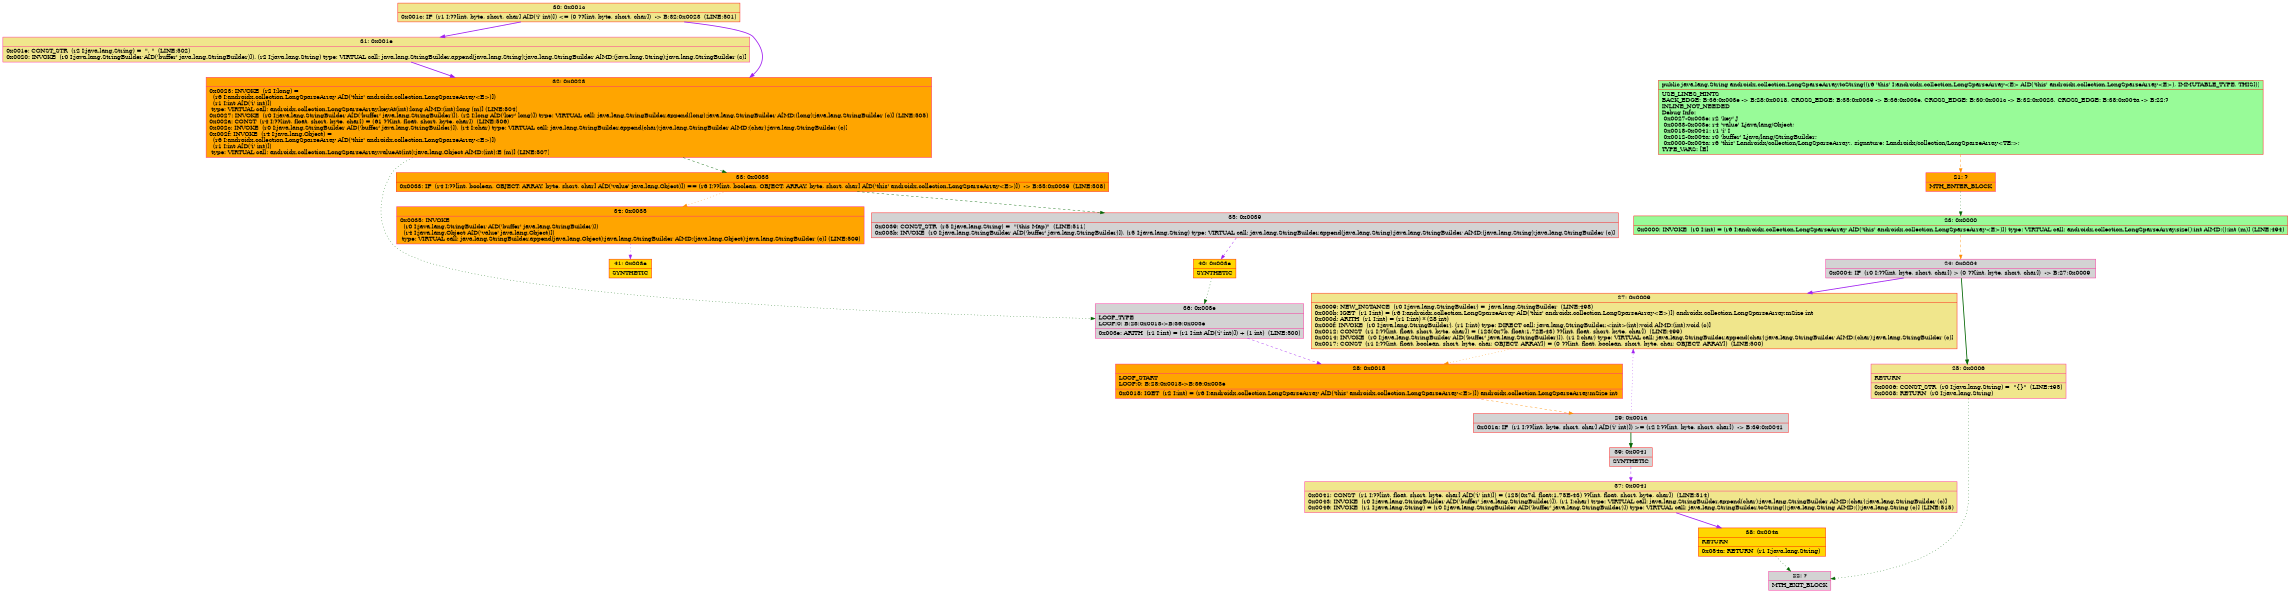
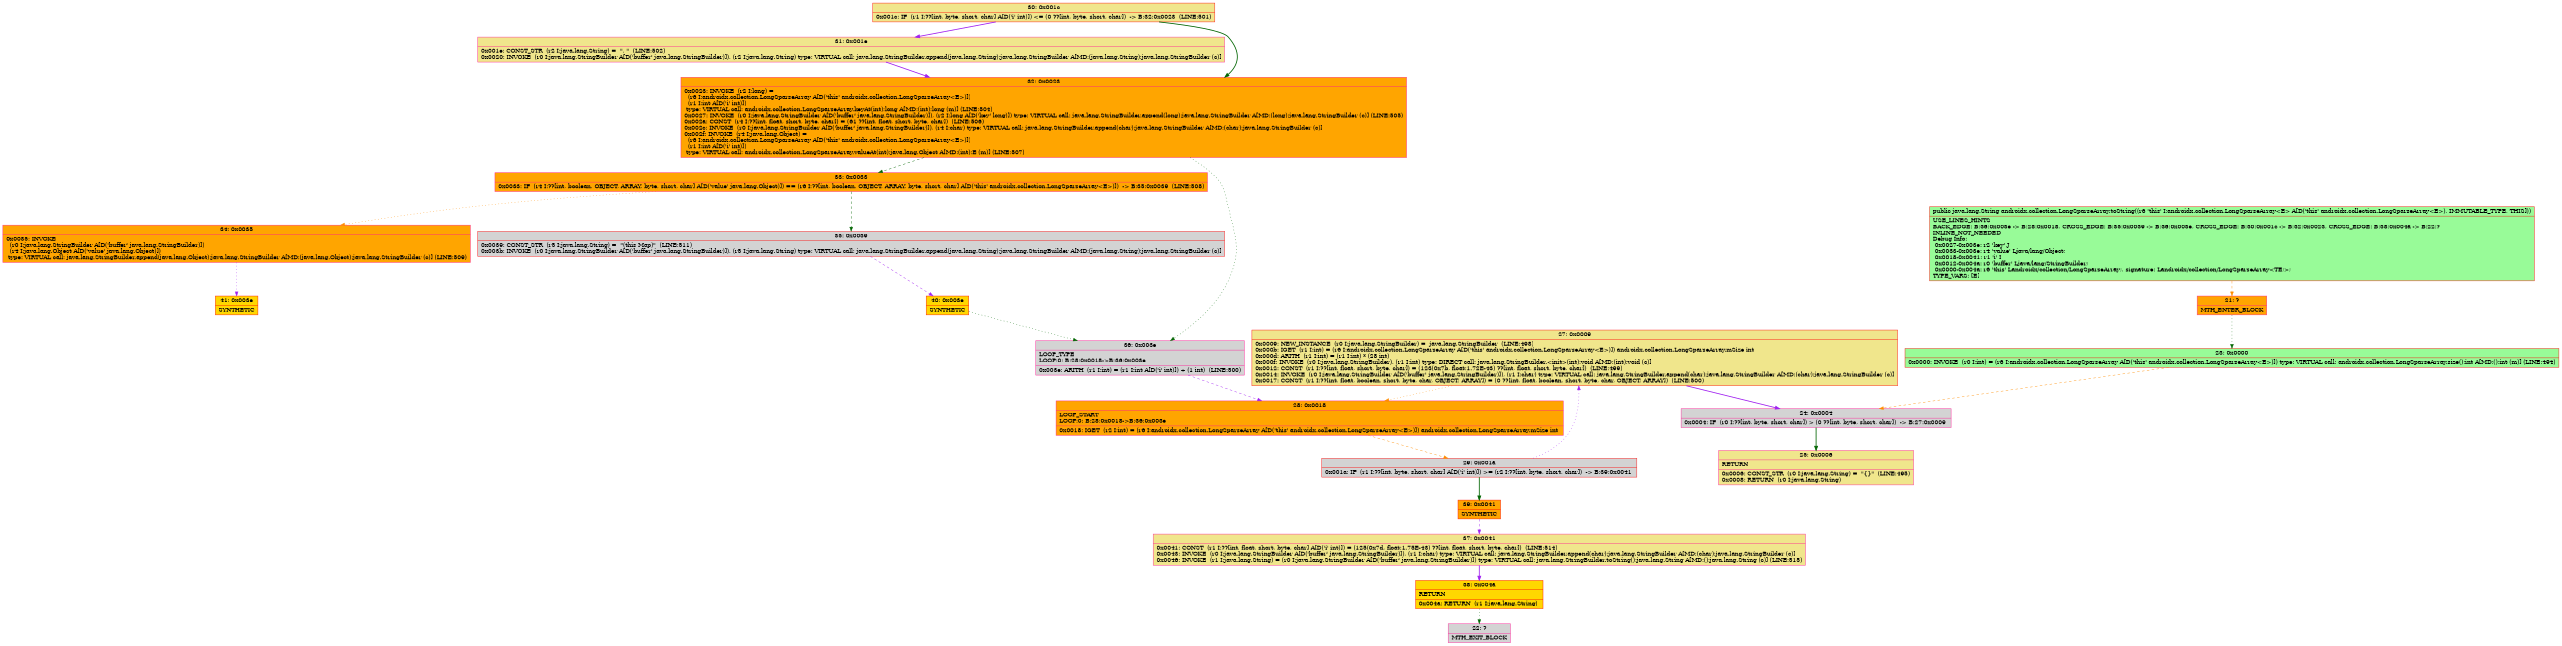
edge "30: 0x001c" -> "32: 0x0023": color purple -> darkgreen
node "33: 0x0033": color red -> deeppink
edge "24: 0x0004" -> "27: 0x0009": reversed
node "39: 0x0041": fillcolor lightgrey -> orange
edge "25: 0x0006" -> "22: ?": removed
node "38: 0x004a": text "0x054a: RETURN  (r1 I:java.lang.String)" -> "0x004a: RETURN  (r1 I:java.lang.String)"
